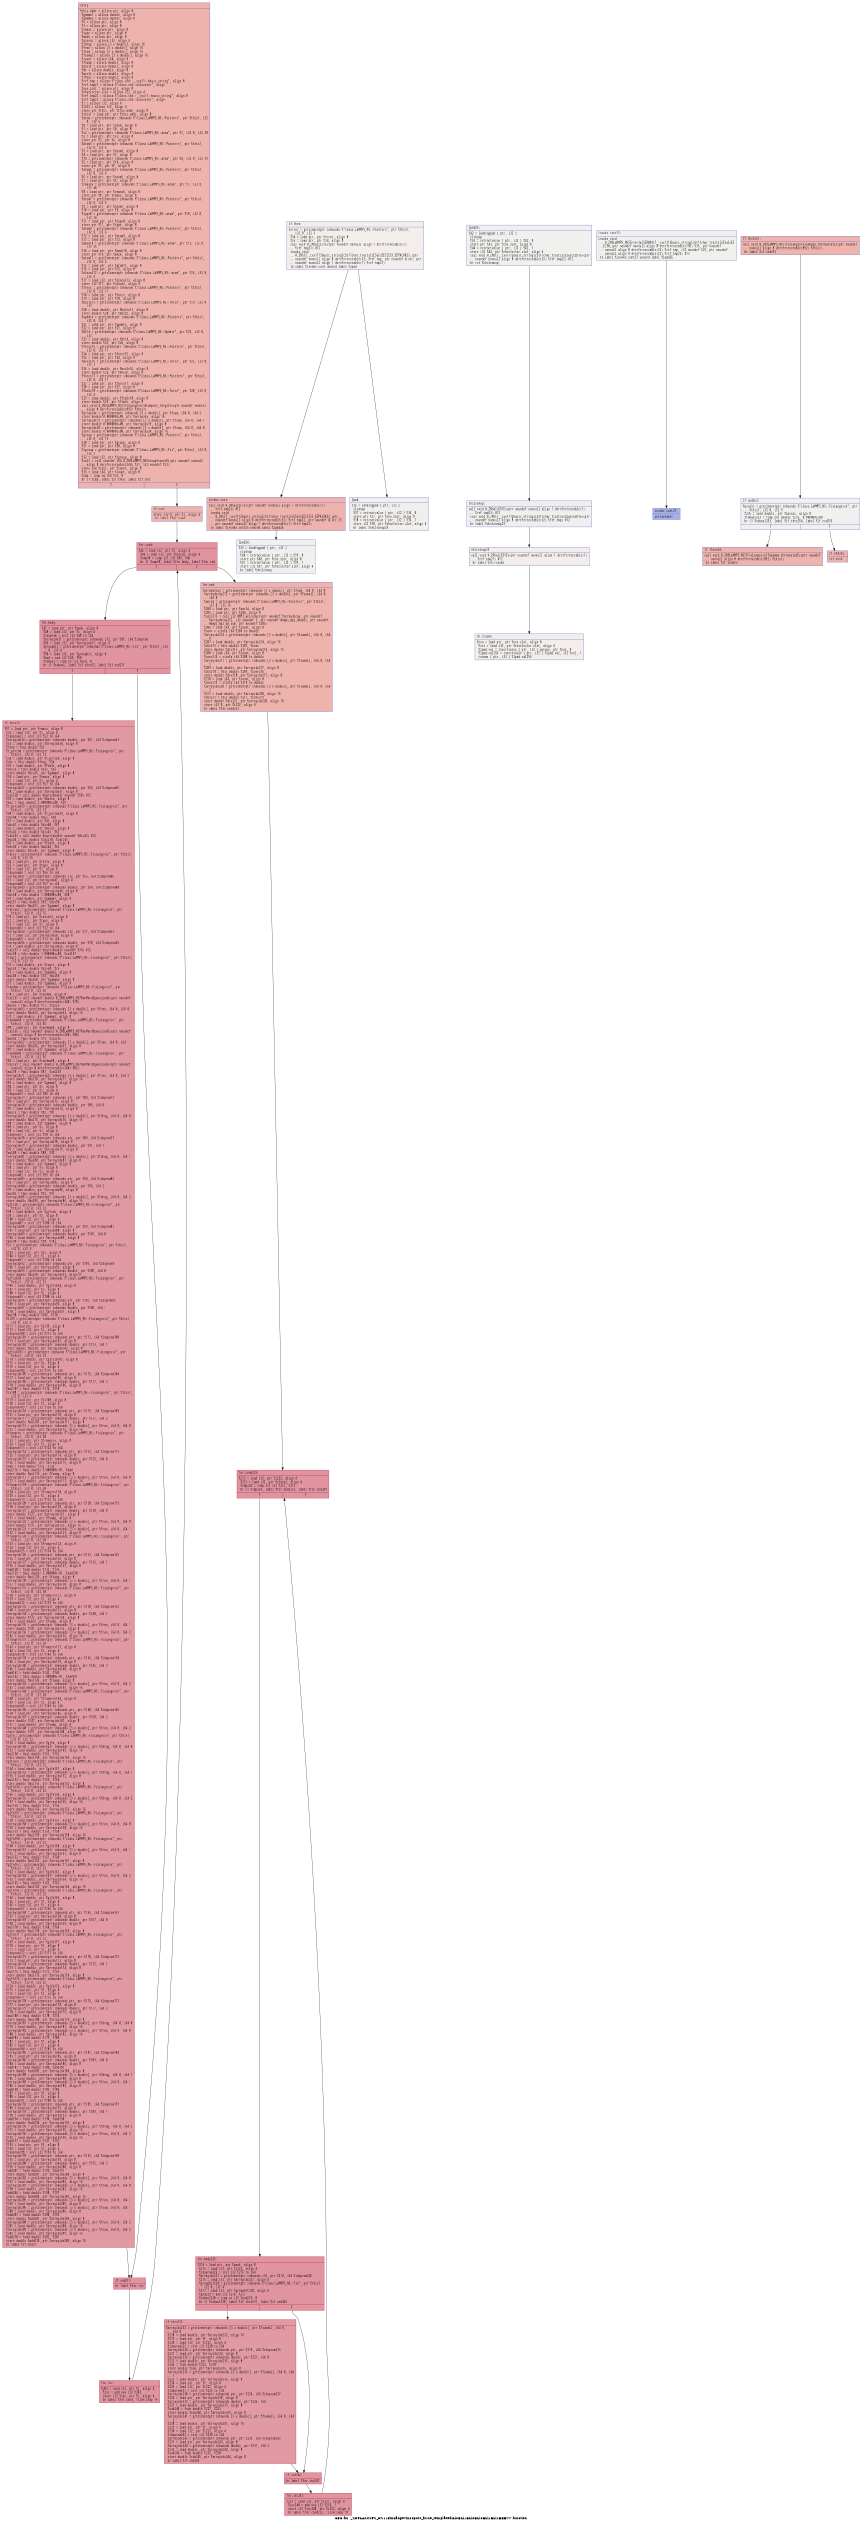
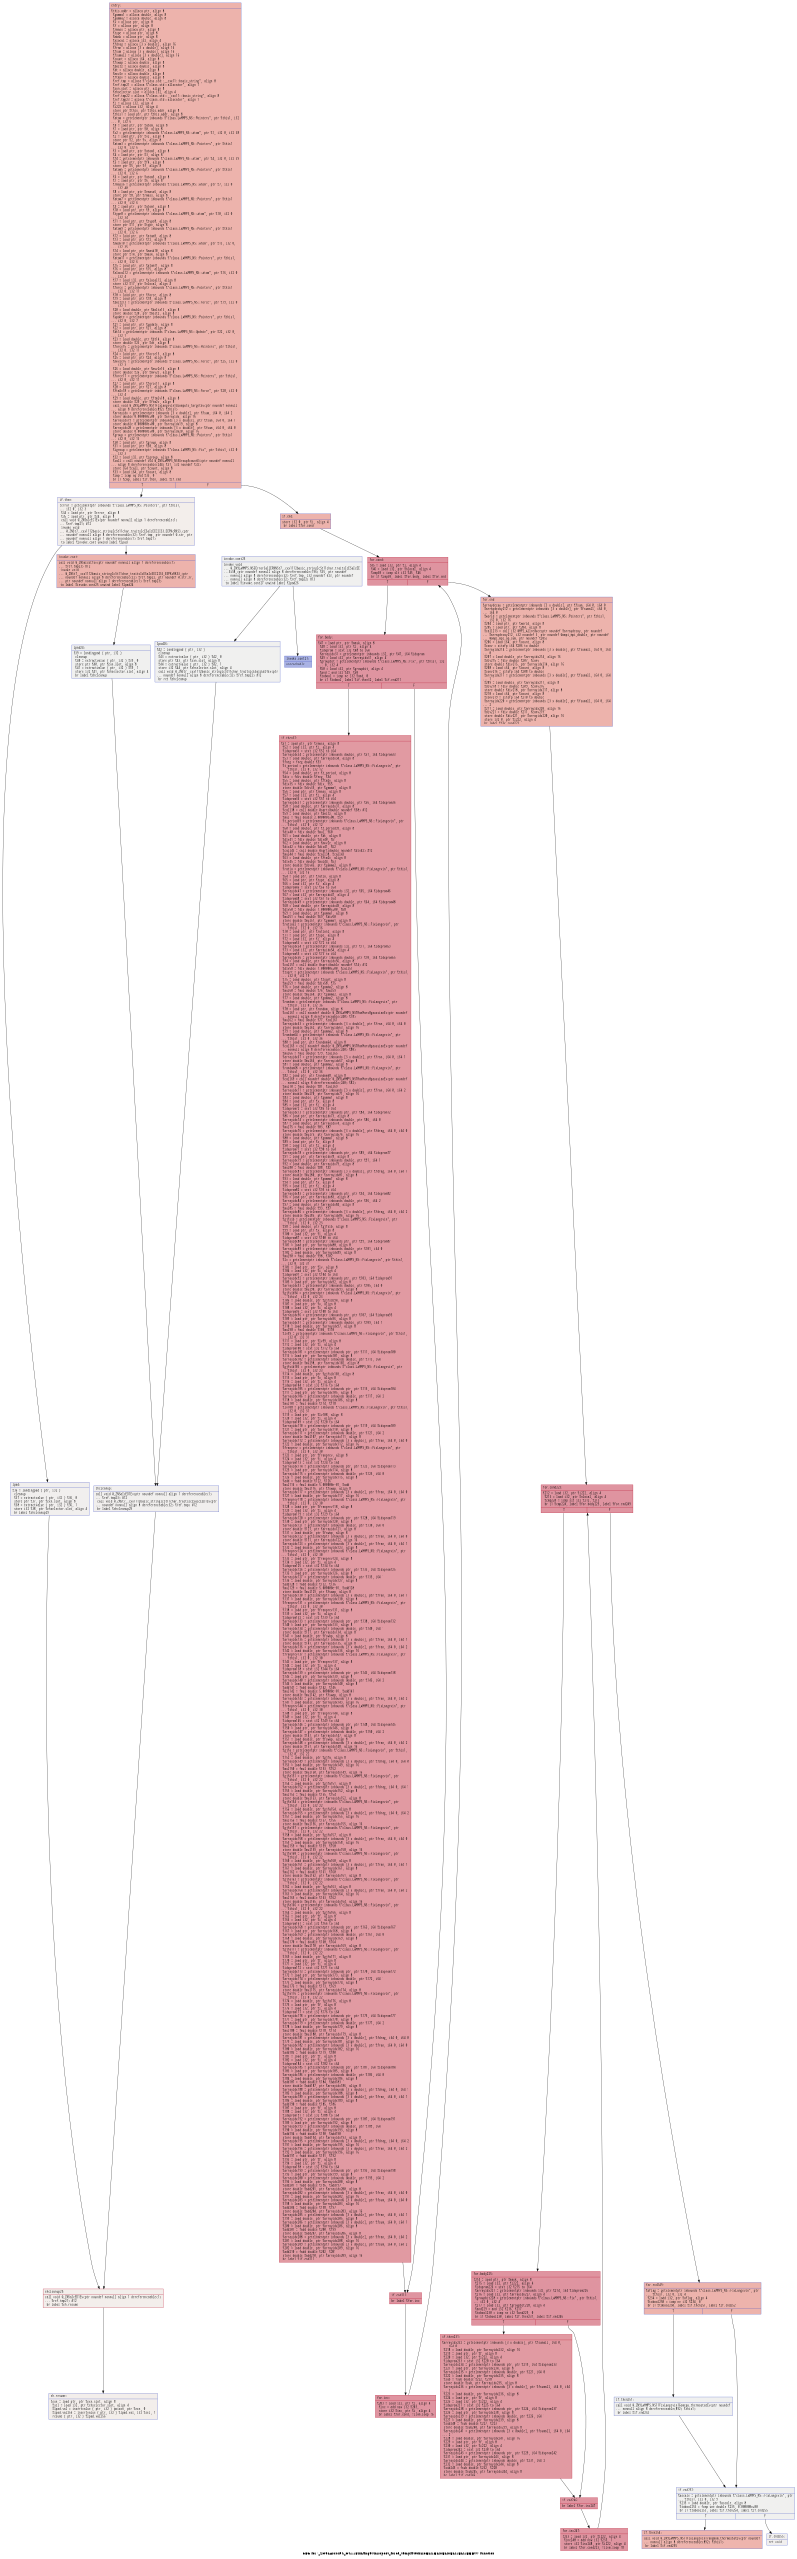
node "if.then251:": fillcolor #d8564670 -> #dedcdb70
edge "entry:" -> "if.then:": added
node "ehcleanup29:": color #3d50c3ff -> #b70d28ff
node "if.end255:": fillcolor #d6524470 -> #e0dbd870
edge "invoke.cont25:" -> "lpad26:": added
edge "lpad24:" -> "ehcleanup:": added
edge "lpad:" -> "ehcleanup29:": added
node "for.end249:": added
